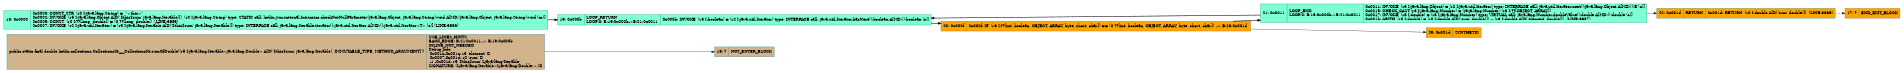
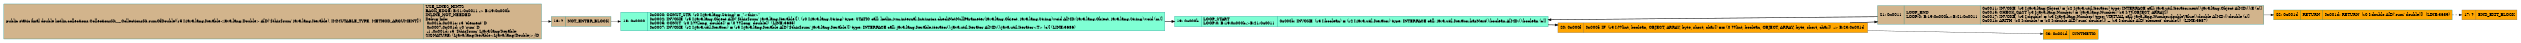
node "21: 0x0011": fillcolor aquamarine -> tan
node "19: 0x000b": text "LOOP_RETURN" -> "LOOP_START"
edge "16: ?" -> "18: 0x0000": added
